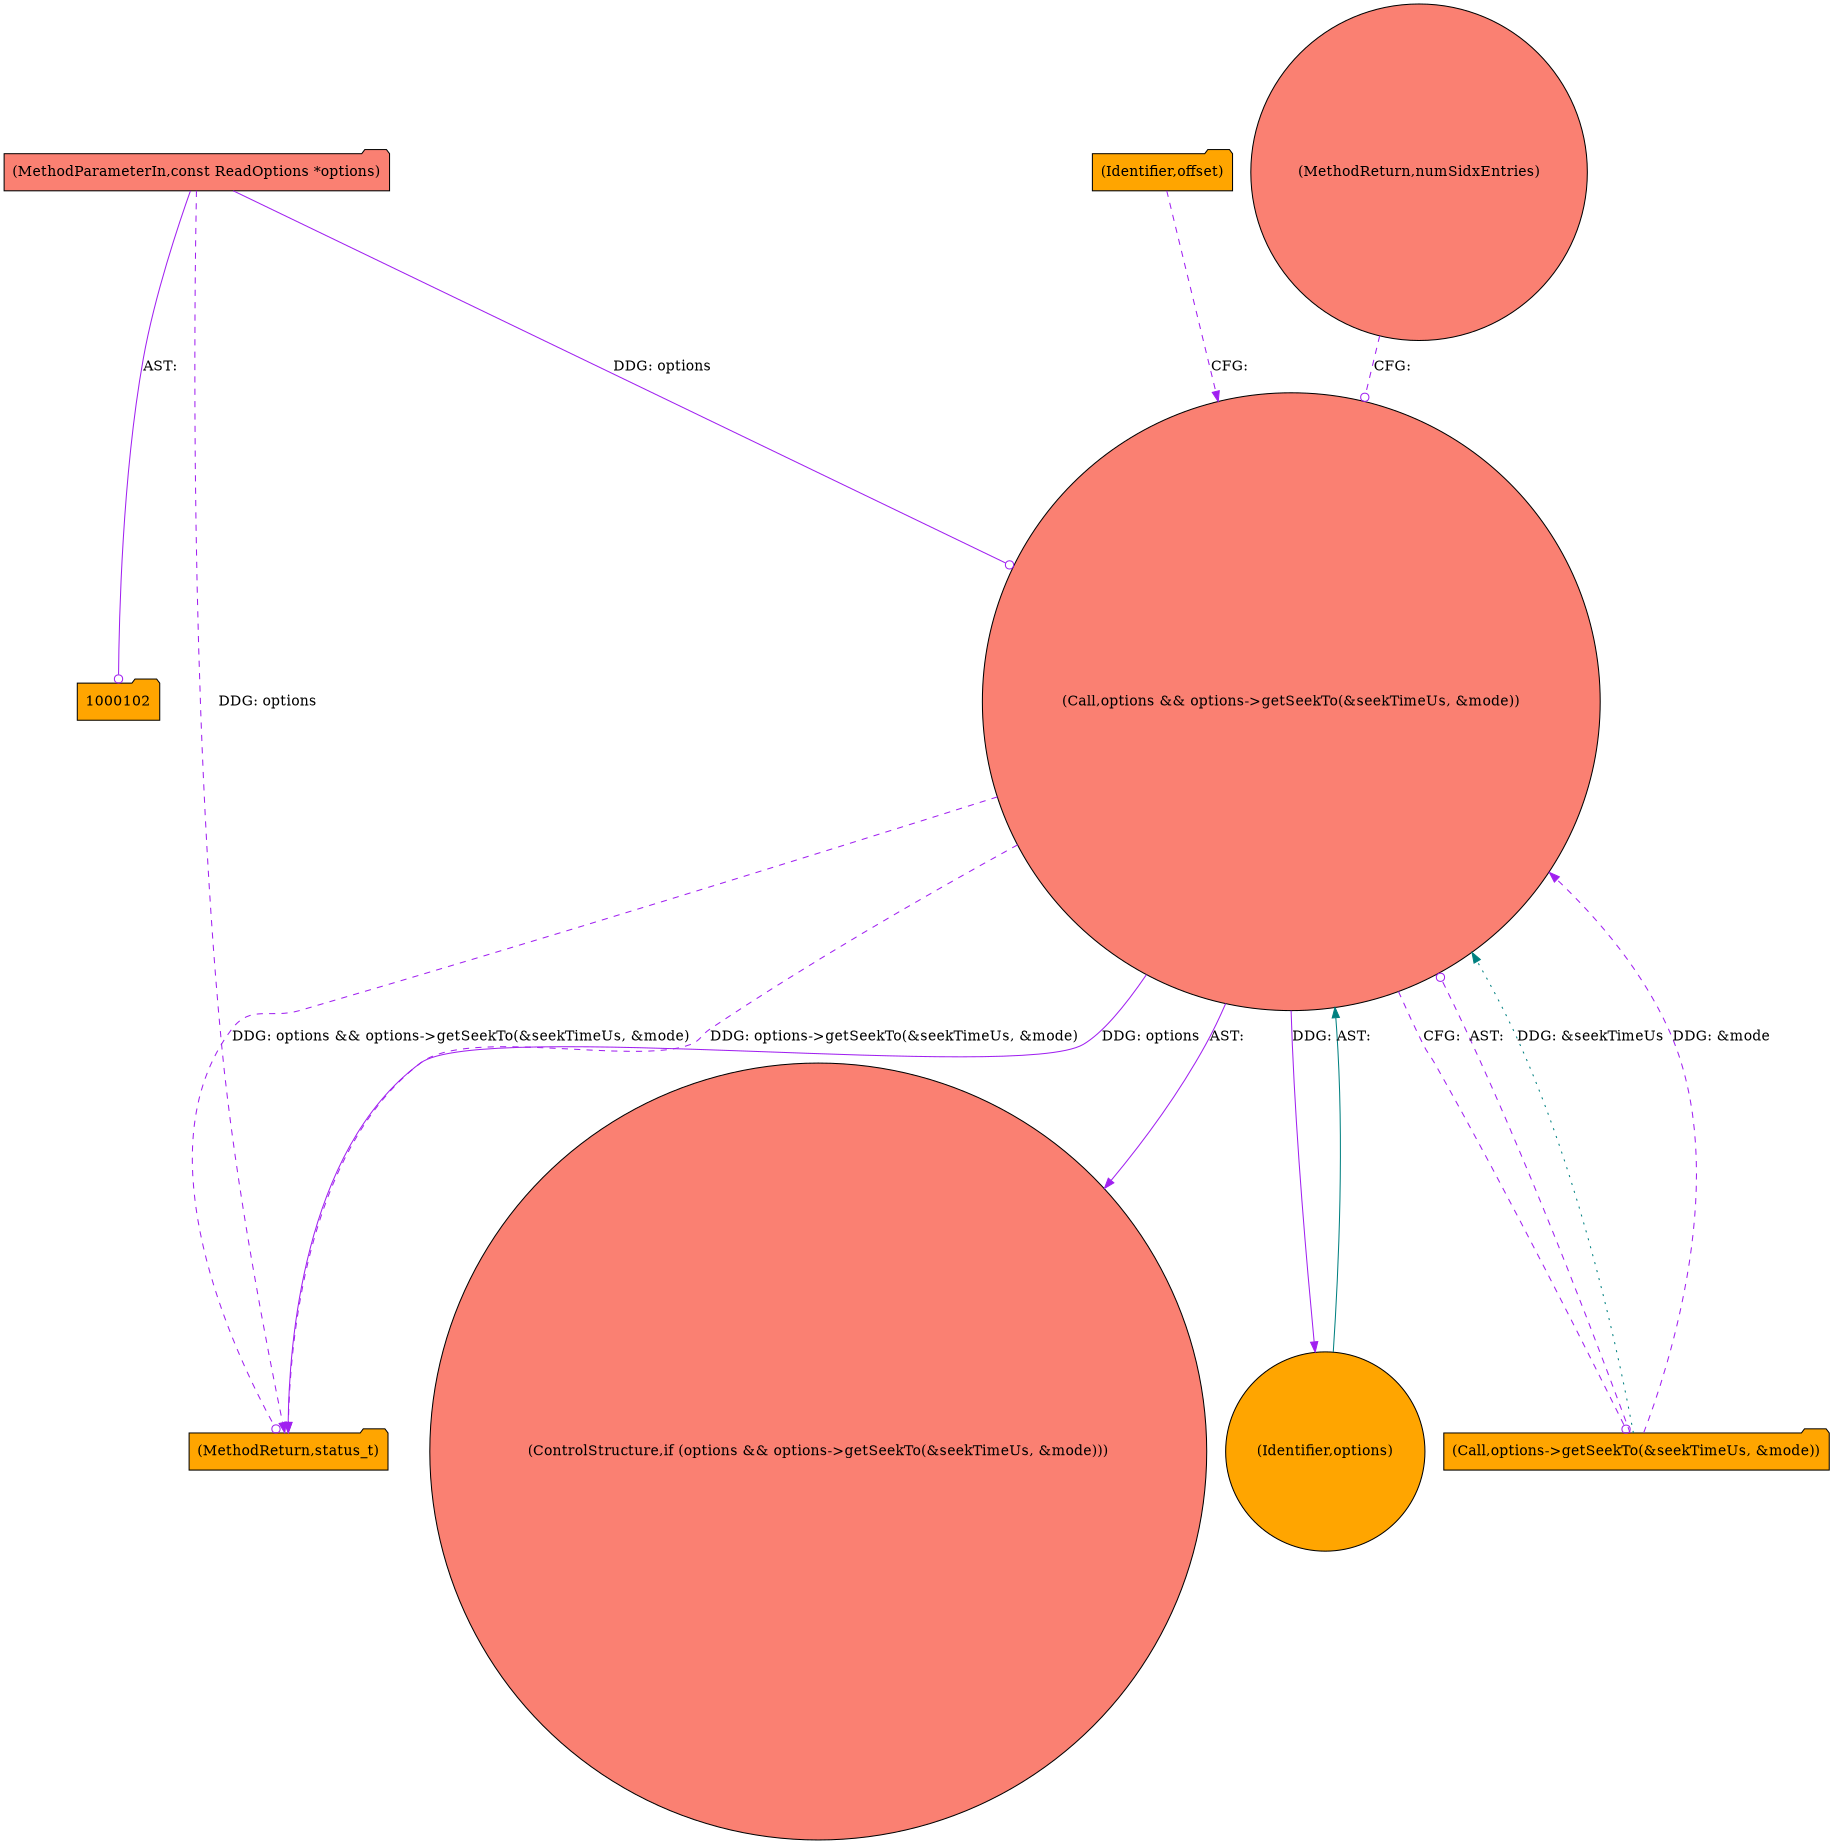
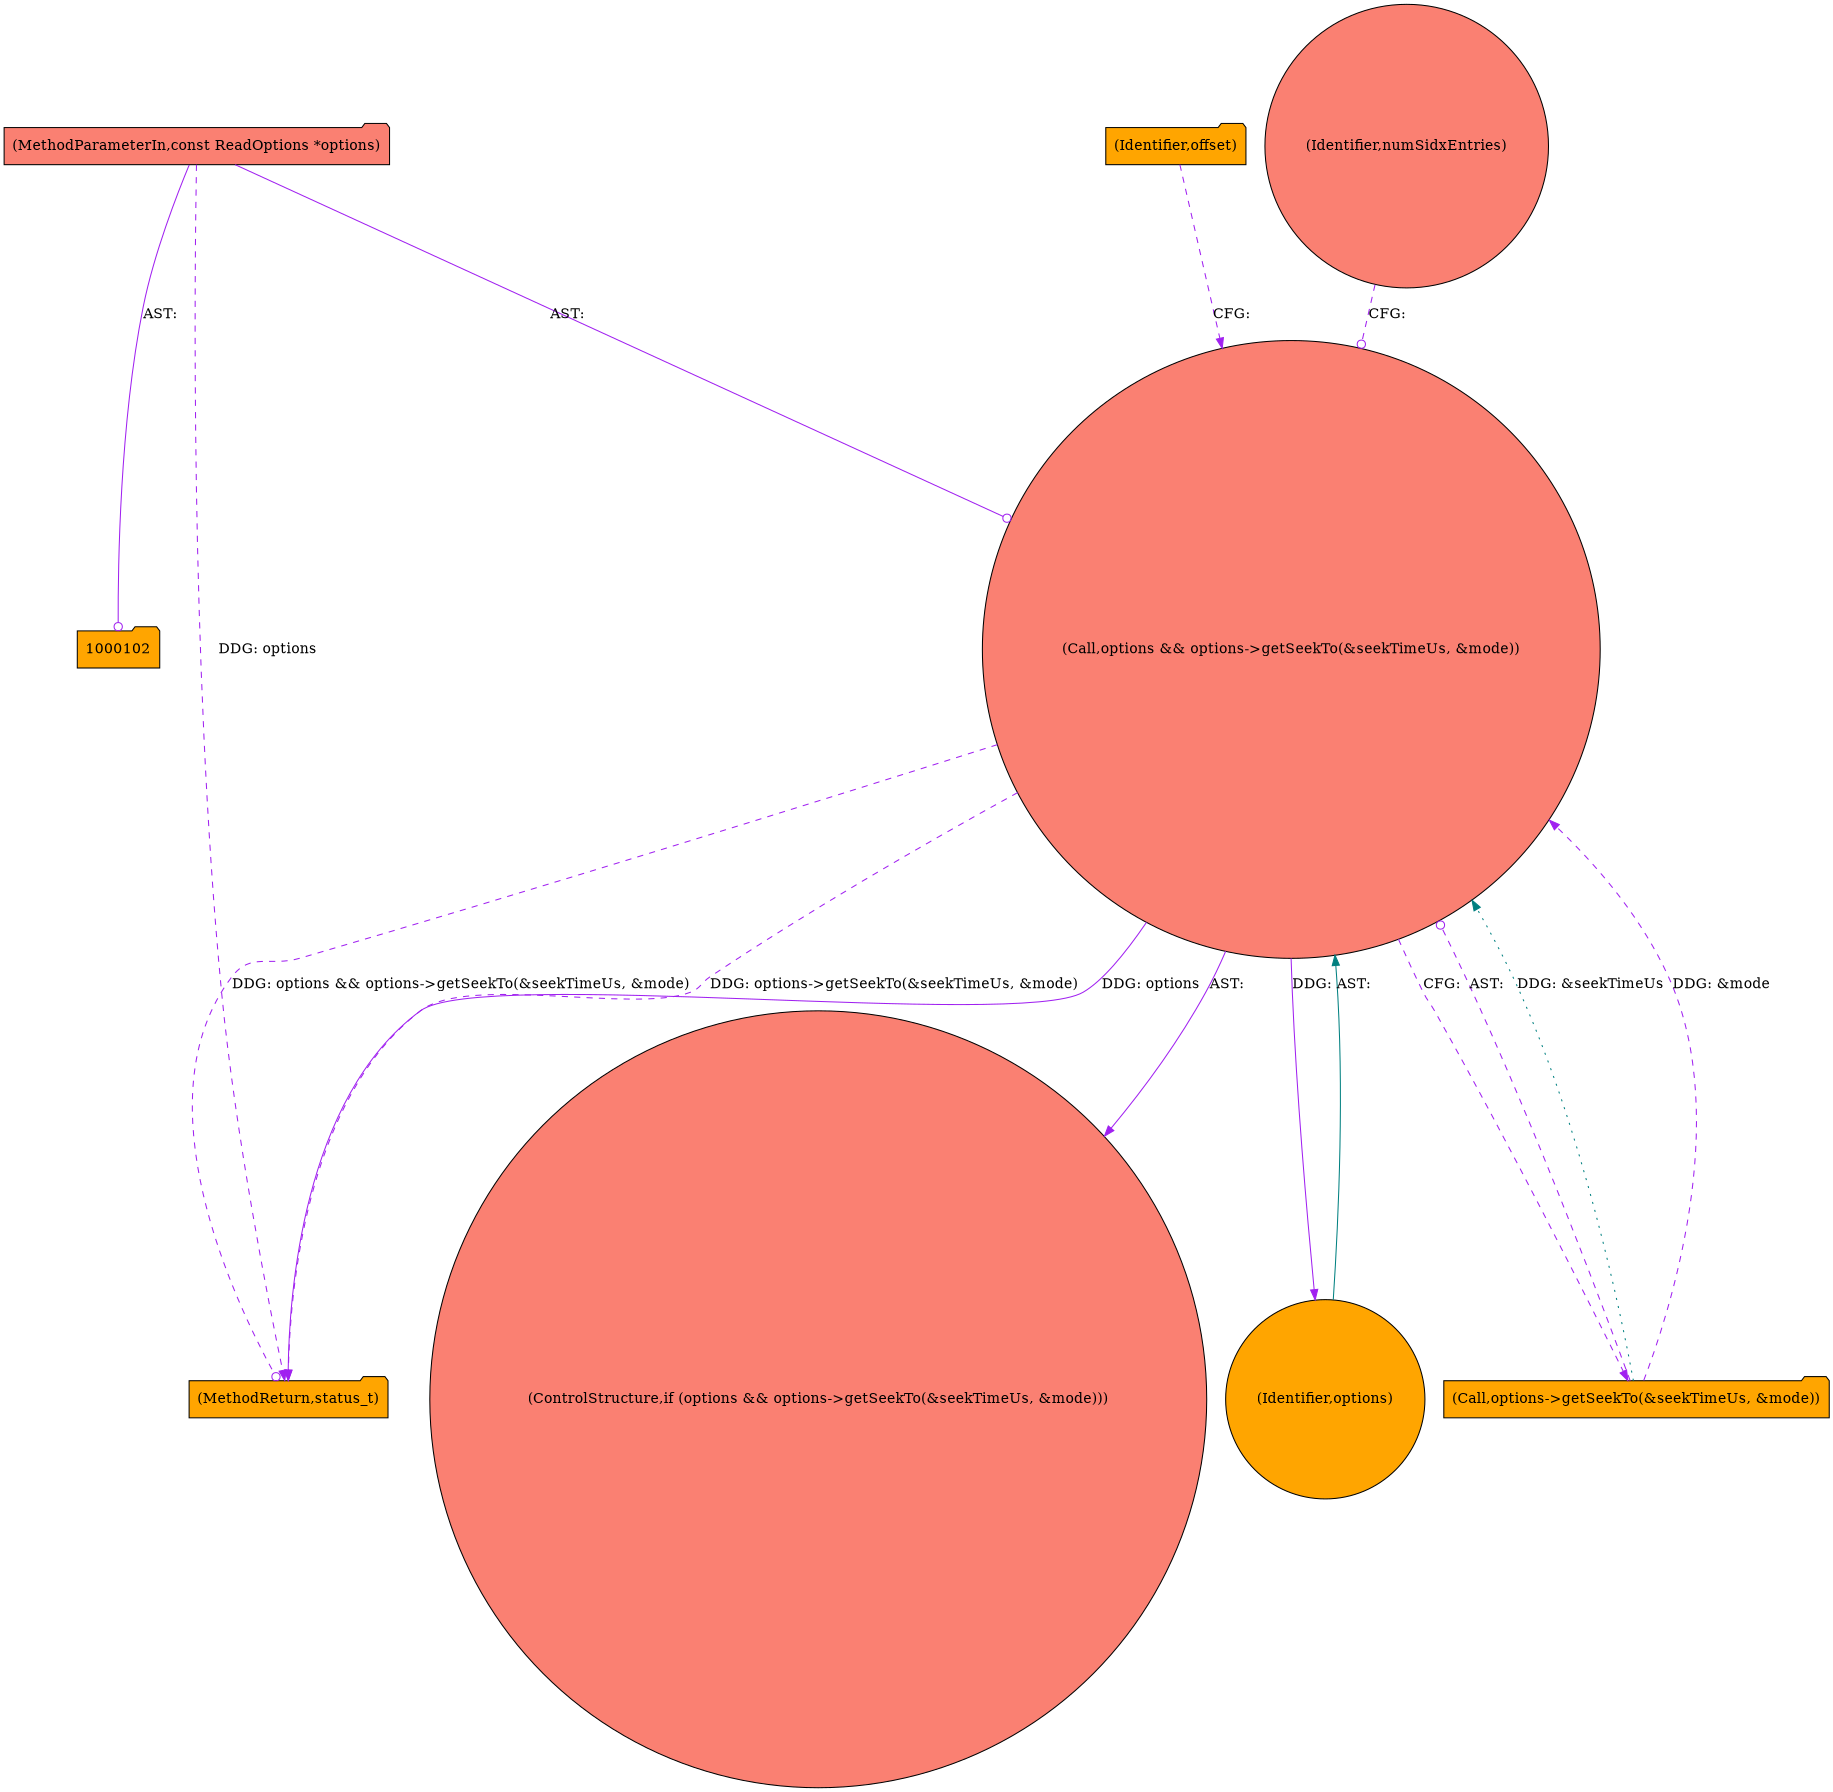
node "(MethodReturn,numSidxEntries)": label "(MethodReturn,numSidxEntries)" -> "(Identifier,numSidxEntries)"
edge "(MethodParameterIn,const ReadOptions *options)" -> "(Call,options && options->getSeekTo(&seekTimeUs, &mode))": label "DDG: options" -> "AST: "
edge "(Call,options && options->getSeekTo(&seekTimeUs, &mode))" -> "(Call,options->getSeekTo(&seekTimeUs, &mode))": arrowhead odot -> normal
